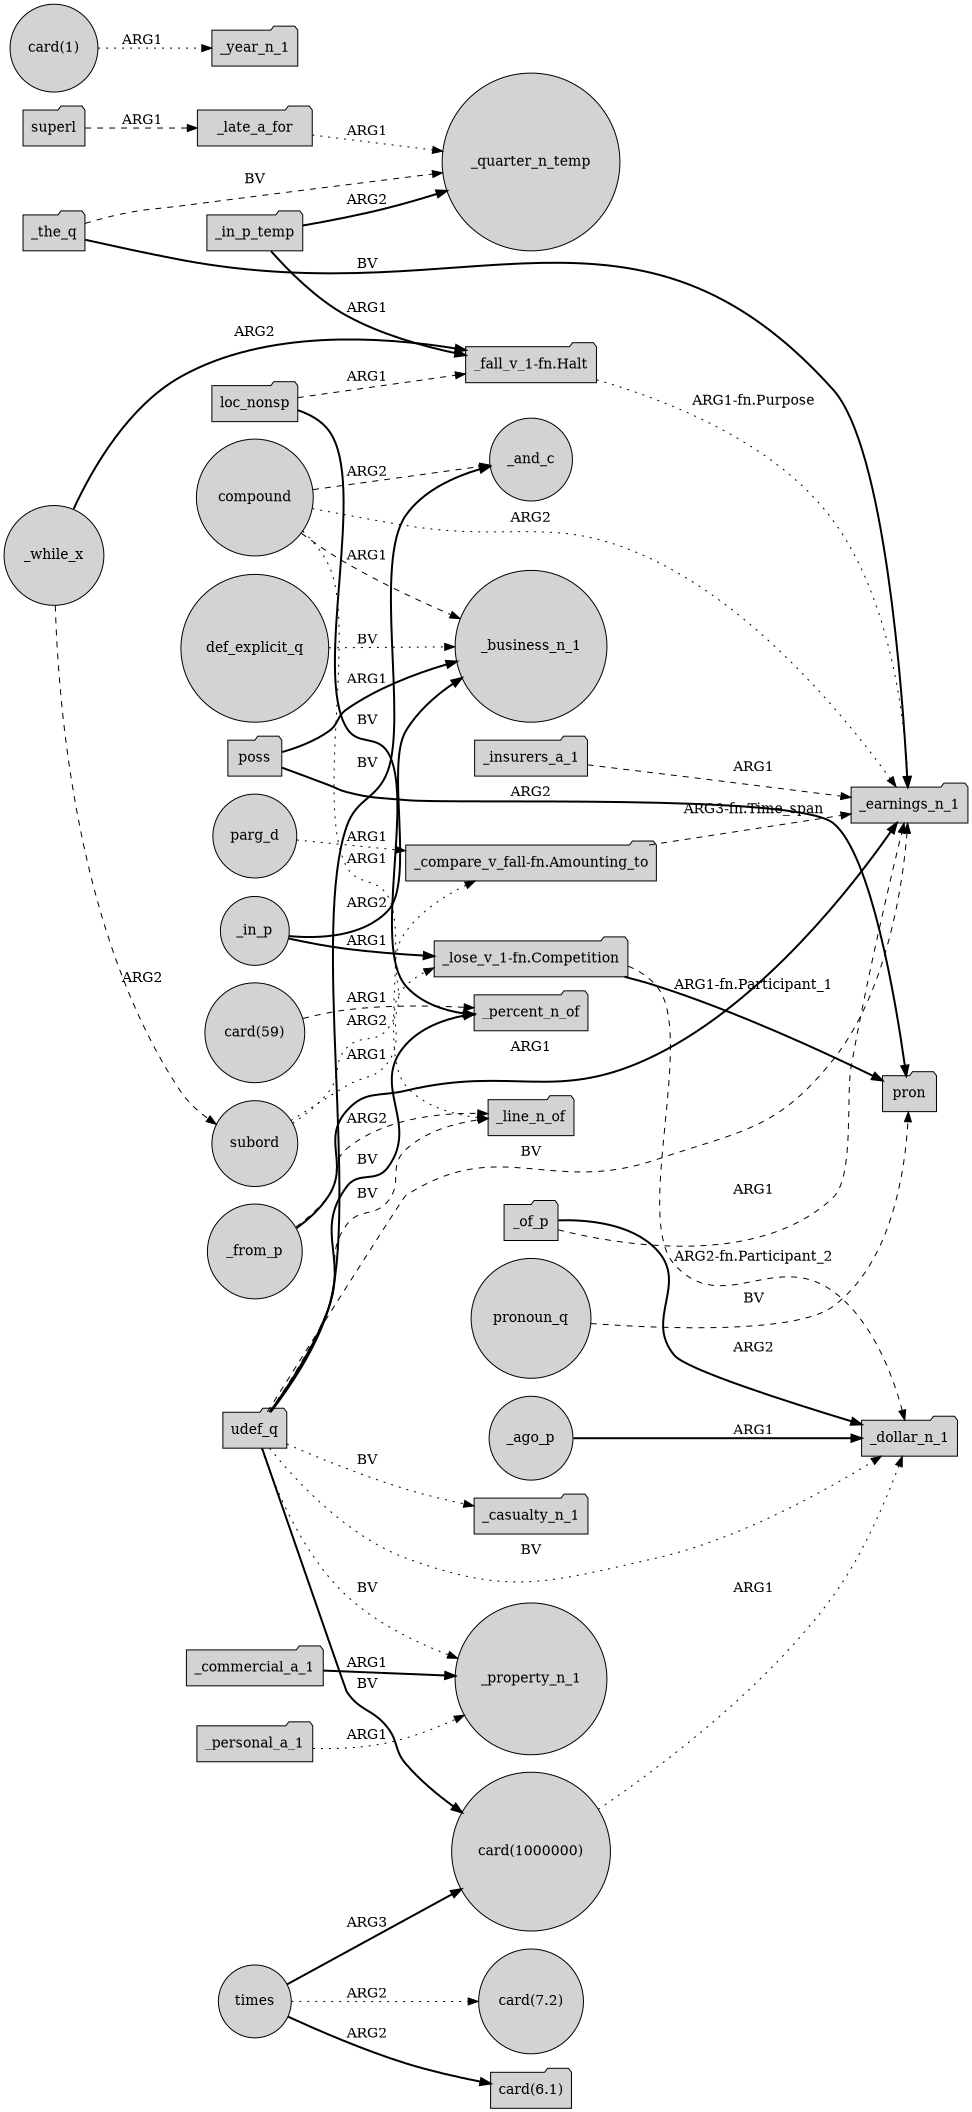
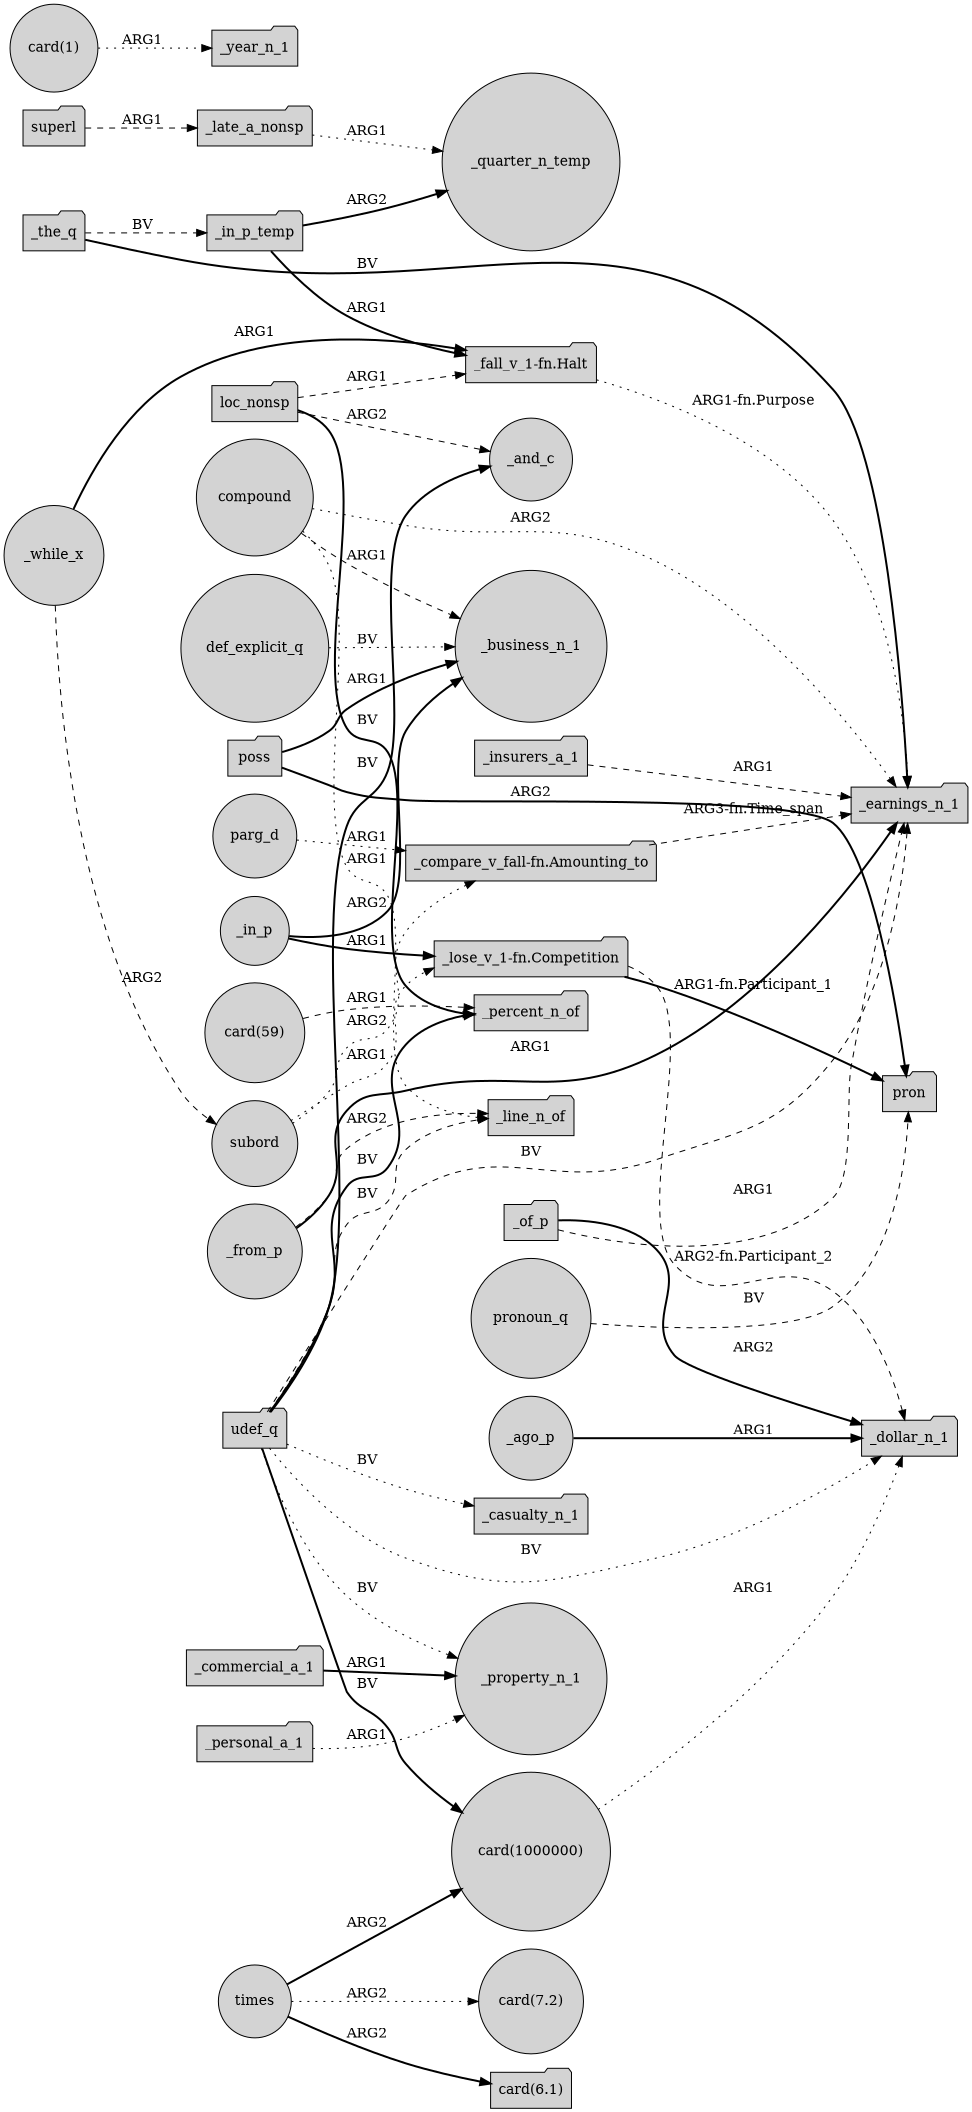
node "_late_a_for": label "_late_a_for" -> "_late_a_nonsp"
edge "_the_q" -> "_quarter_n_temp": now "_the_q" -> "_in_p_temp"
edge "_while_x" -> "_fall_v_1-fn.Halt": label "ARG2" -> "ARG1"
edge "compound" -> "_and_c": now "loc_nonsp" -> "_and_c"
edge "times" -> "card(1000000)": label "ARG3" -> "ARG2"
